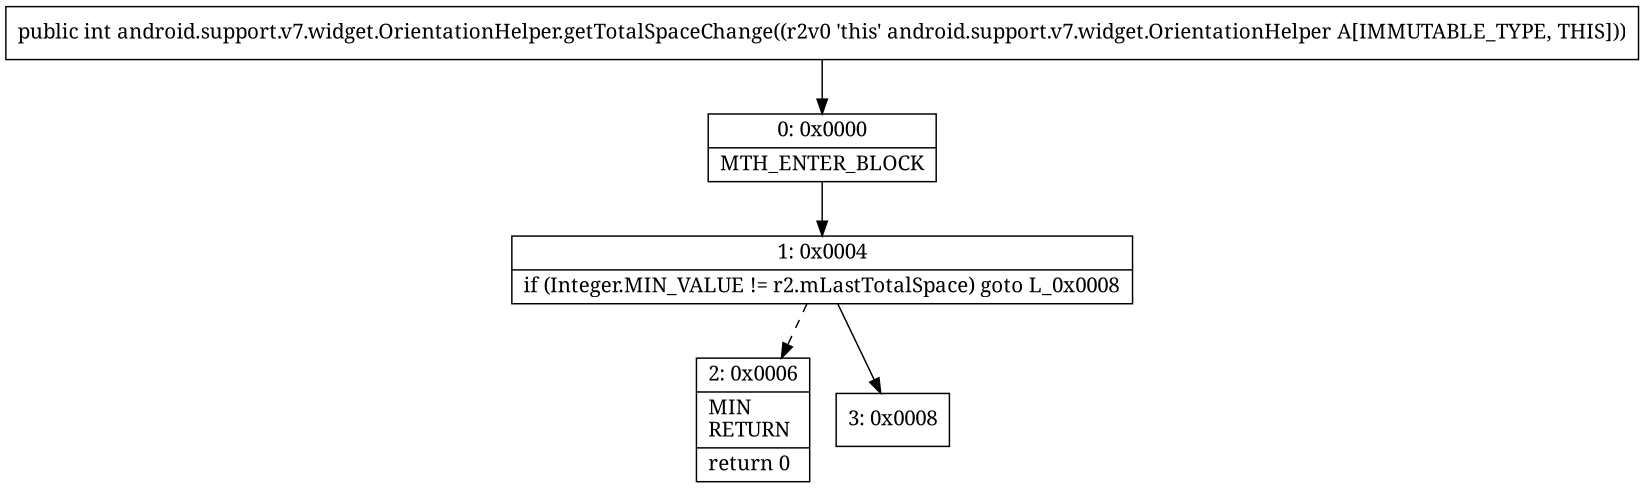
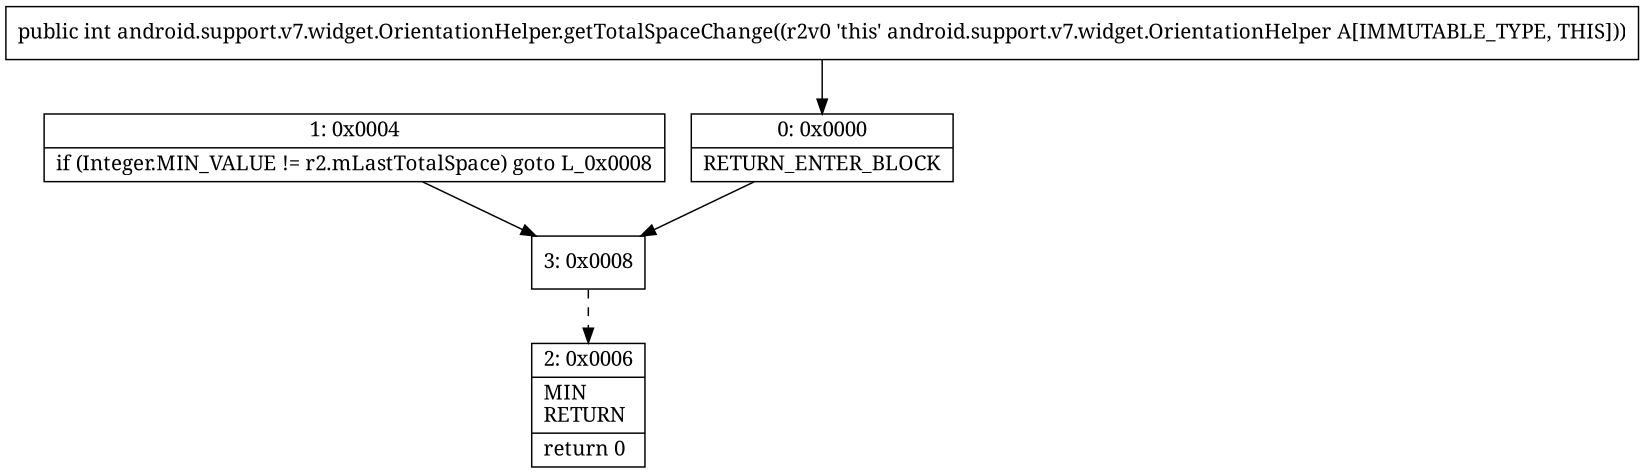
node "0: 0x0000": text "MTH_ENTER_BLOCK" -> "RETURN_ENTER_BLOCK"
edge "0: 0x0000" -> "1: 0x0004": now "0: 0x0000" -> "3: 0x0008"
edge "1: 0x0004" -> "2: 0x0006": now "3: 0x0008" -> "2: 0x0006"
